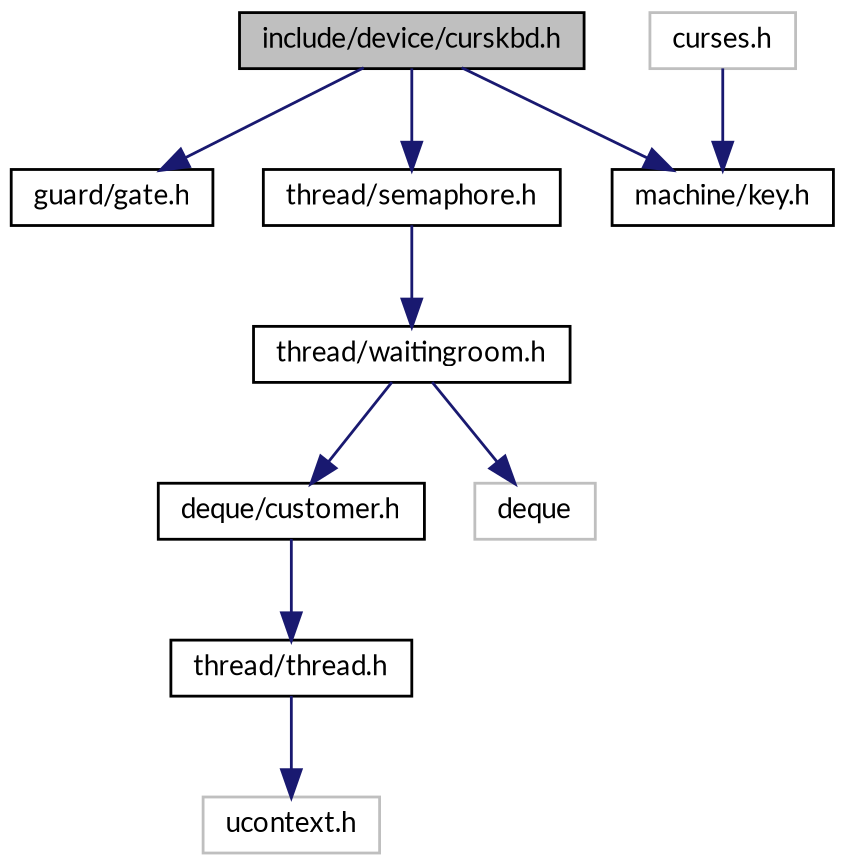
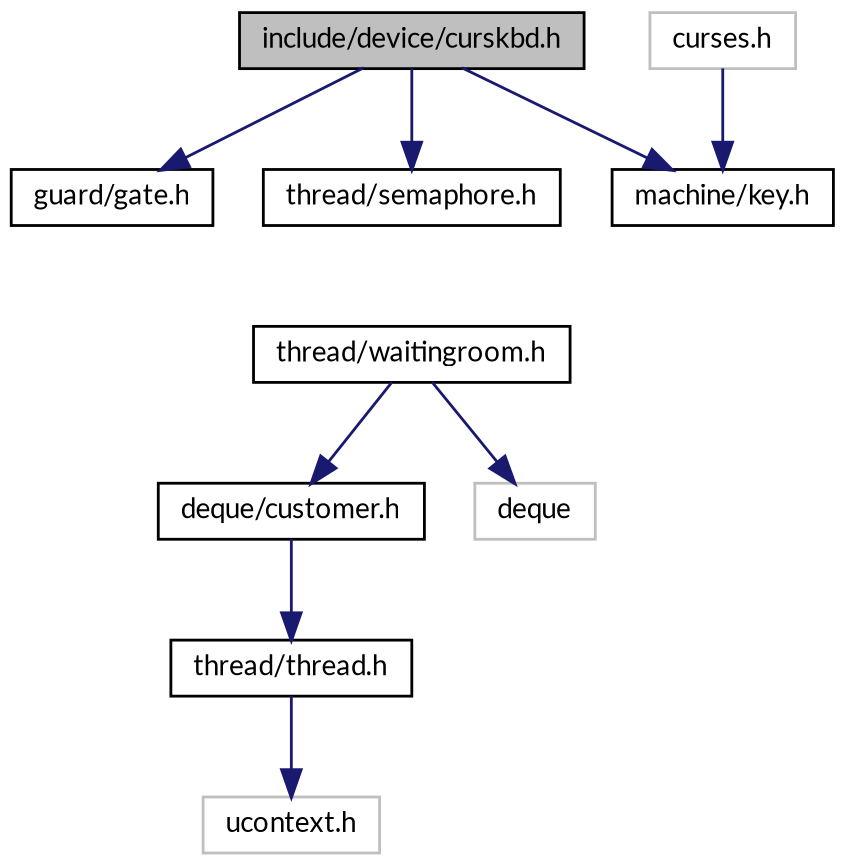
edge "thread/semaphore.h" -> "thread/waitingroom.h": removed
